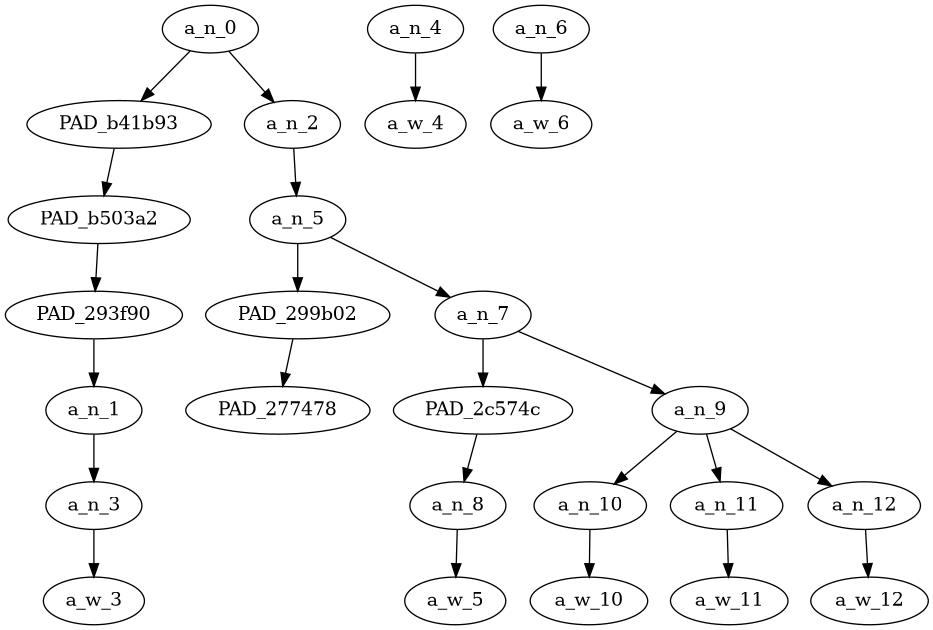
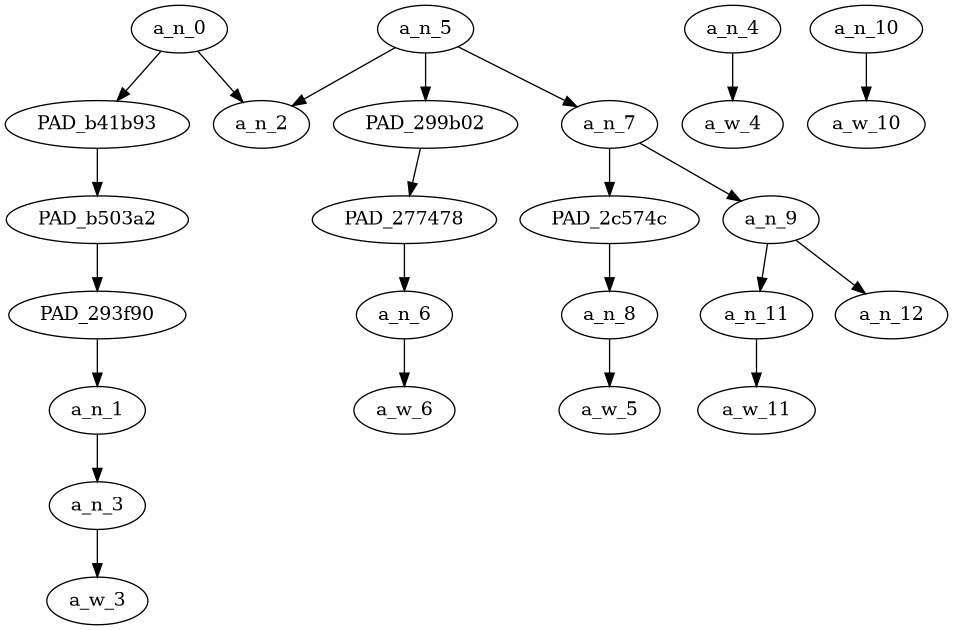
edge "a_n_2" -> "a_n_5": reversed
edge "PAD_277478" -> "a_n_6": added
edge "a_n_9" -> "a_n_10": removed
node "a_w_12": removed
